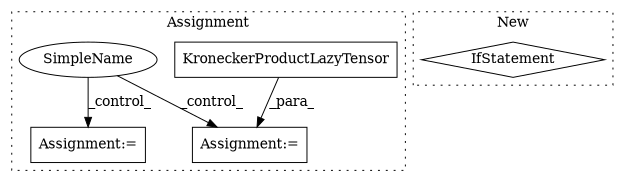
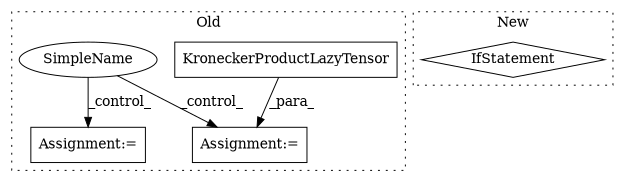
cluster "Assignment": label "Assignment" -> "Old"
